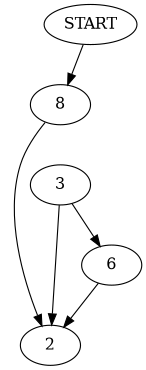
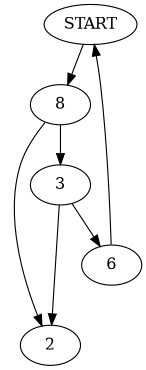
edge "8" -> "3": added
edge "6" -> "2": now "6" -> "START"
